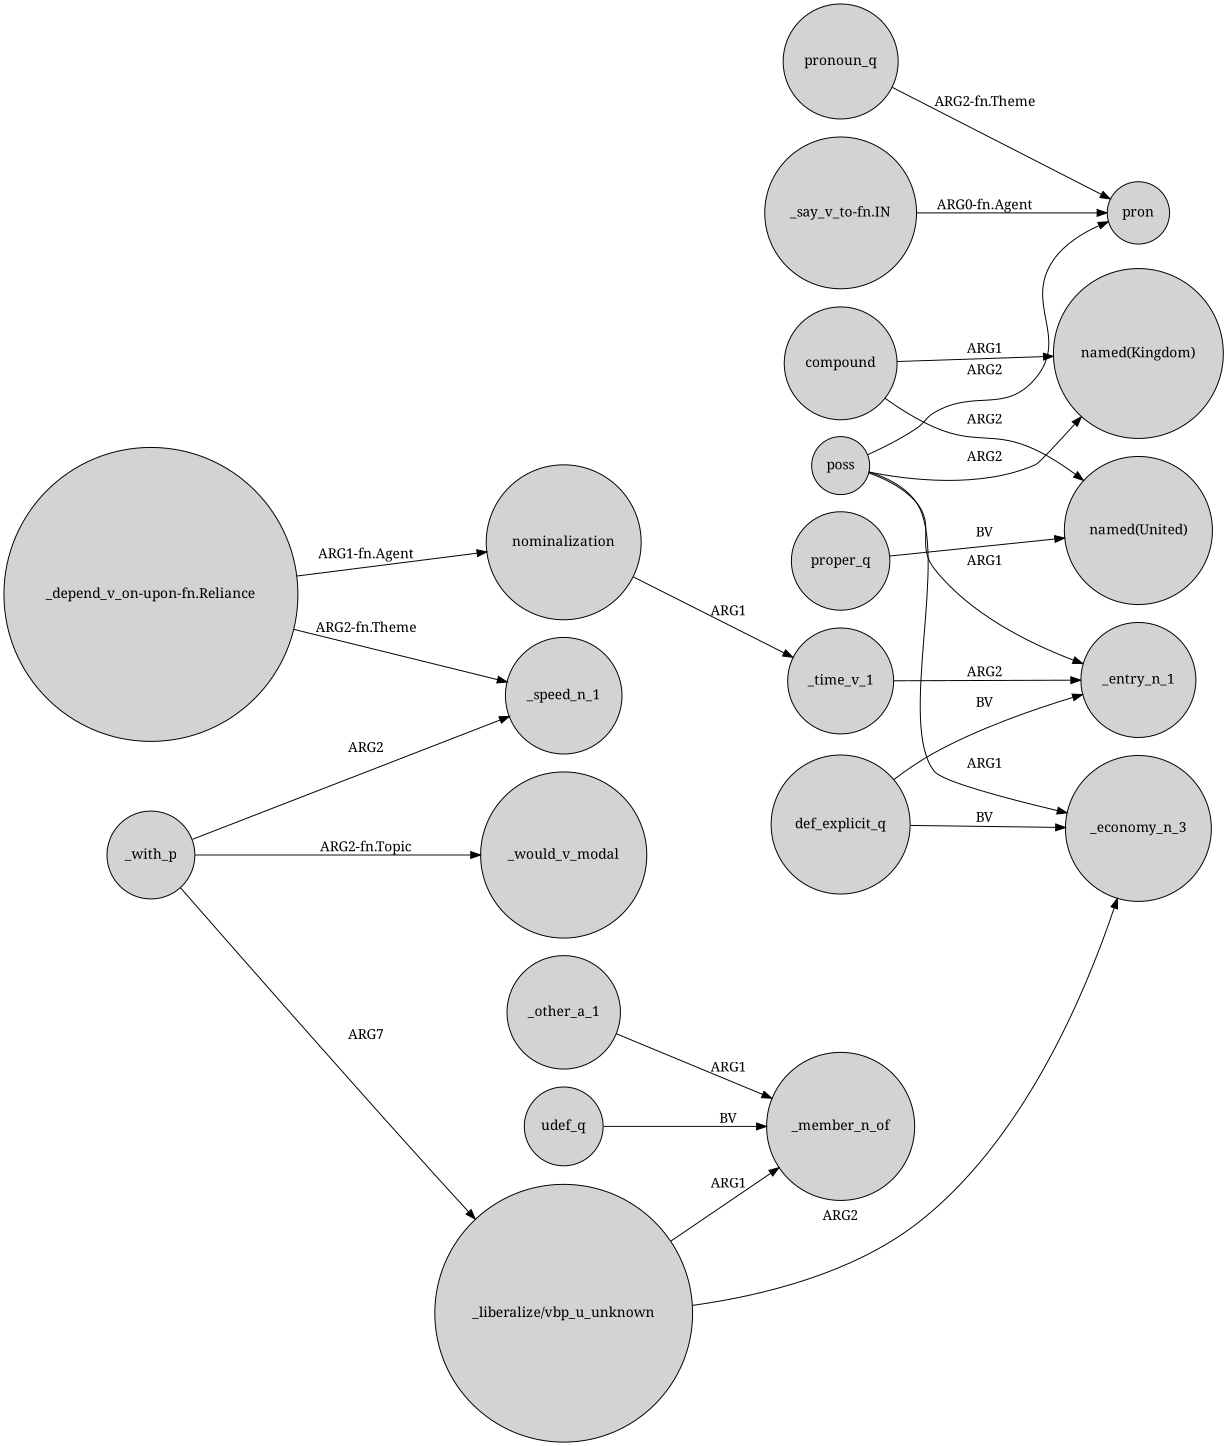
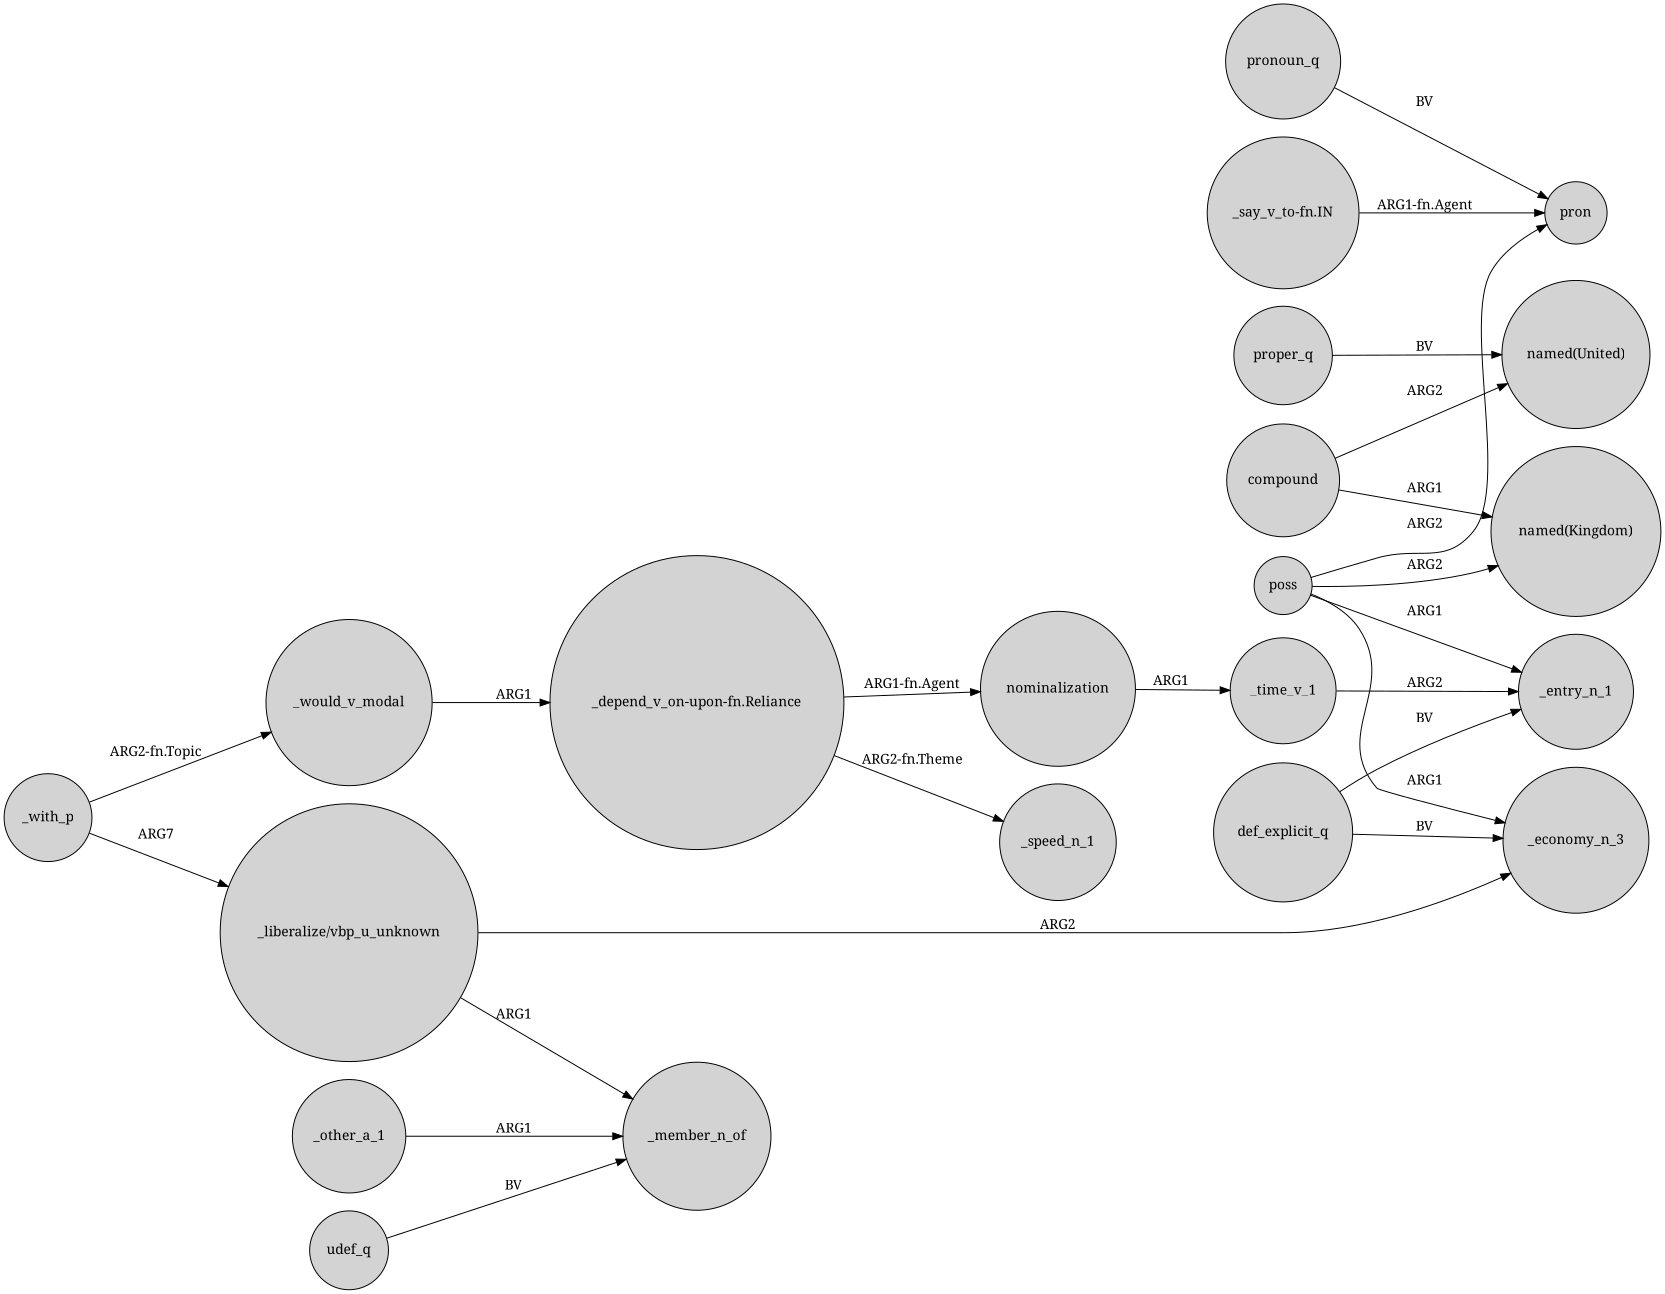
edge "pronoun_q" -> "pron": label "ARG2-fn.Theme" -> "BV"
edge "_say_v_to-fn.IN" -> "pron": label "ARG0-fn.Agent" -> "ARG1-fn.Agent"
edge "_would_v_modal" -> "_depend_v_on-upon-fn.Reliance": added, label "ARG1"
edge "_with_p" -> "_speed_n_1": removed, label "ARG2"
